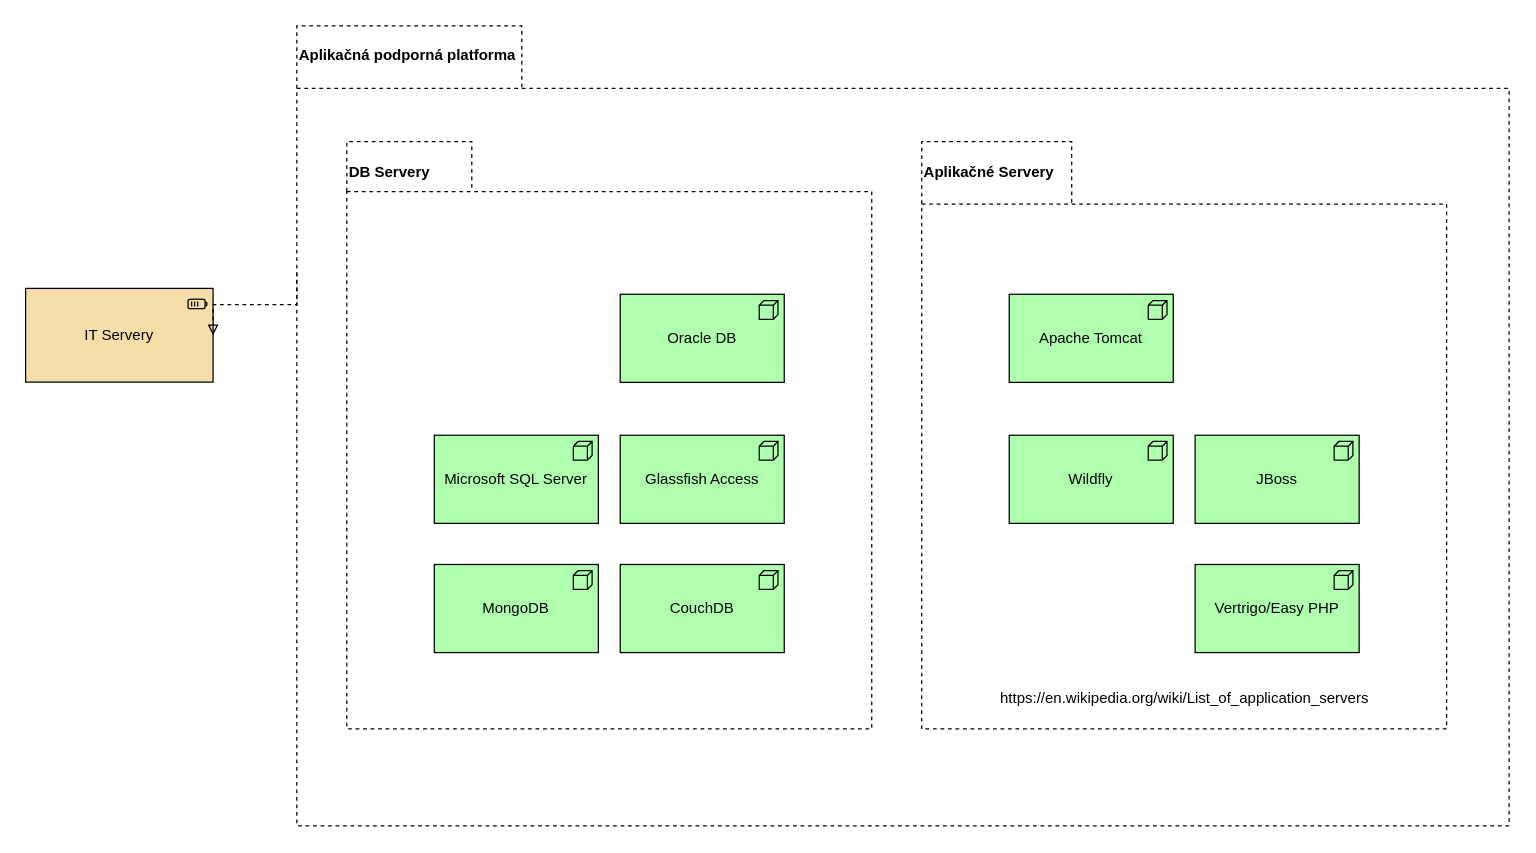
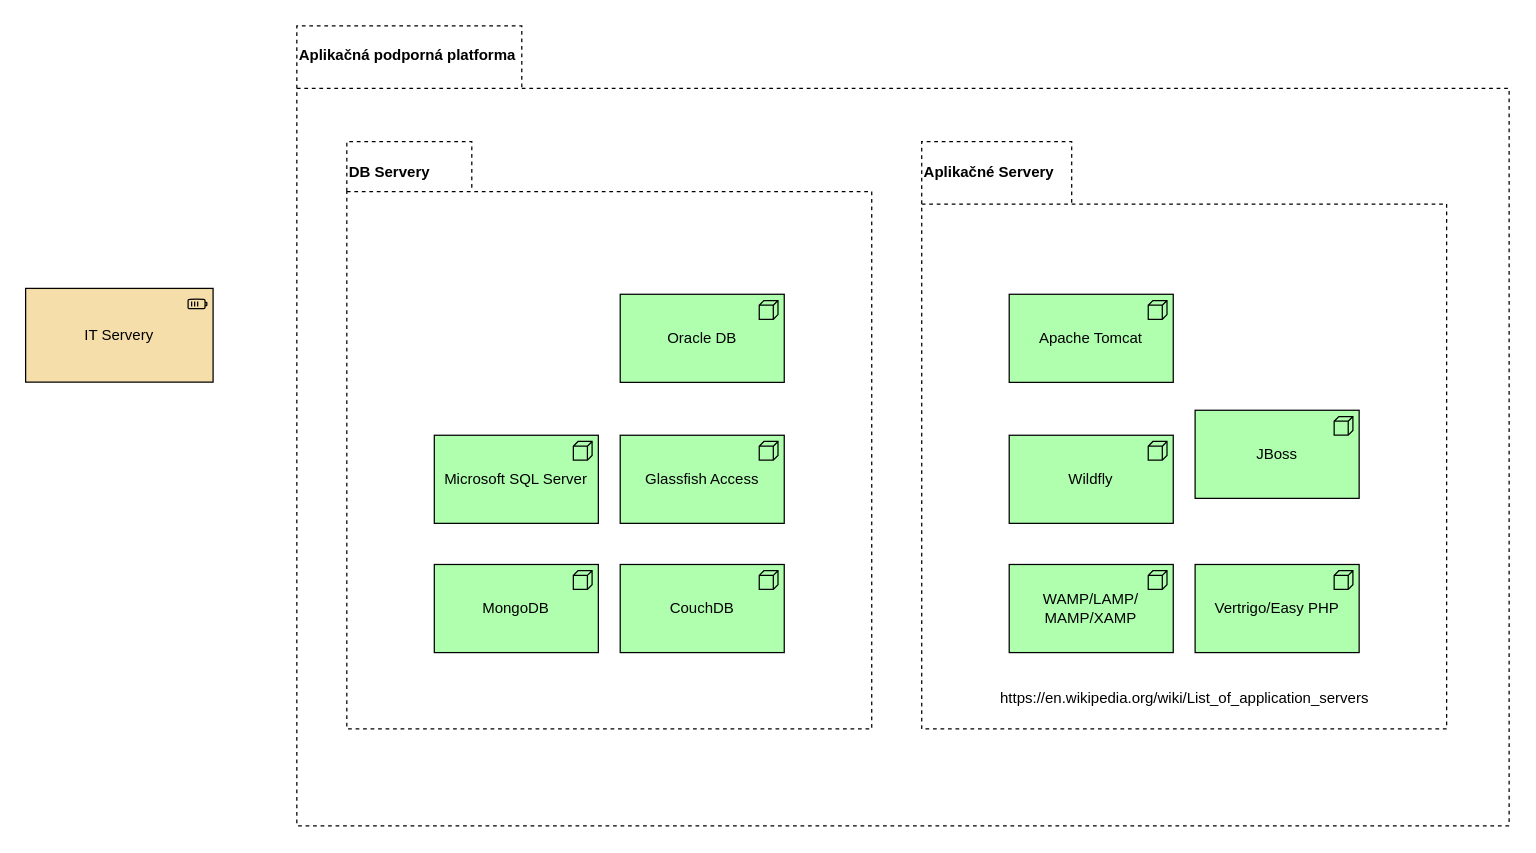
edge "Aplikačná podporná platforma" -> "IT Servery": removed
node "JBoss": moved (1277, 479) -> (1277, 454)
node "WAMP/LAMP/ MAMP/XAMP": added
